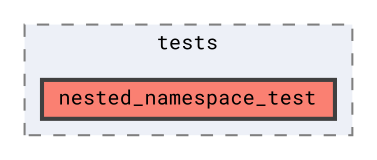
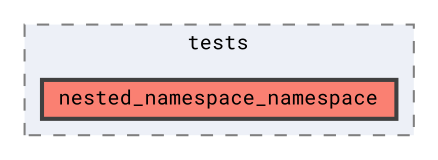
node "nested_namespace_test": label "nested_namespace_test" -> "nested_namespace_namespace"
